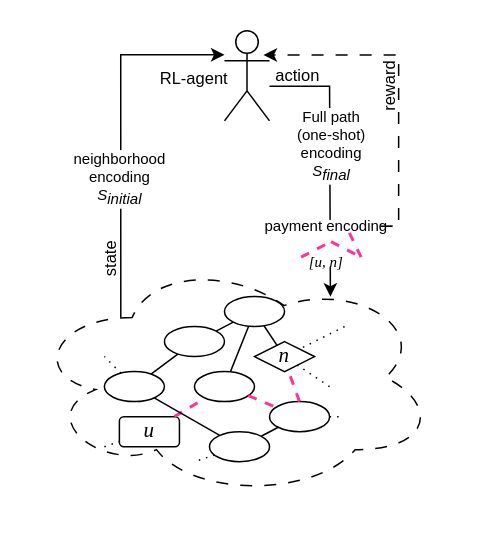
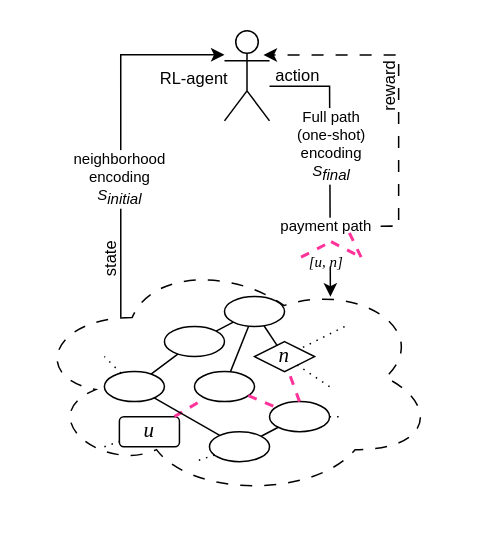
node "payment encoding [u, n]": label "payment encoding [u, n]" -> "payment path [u, n]"
